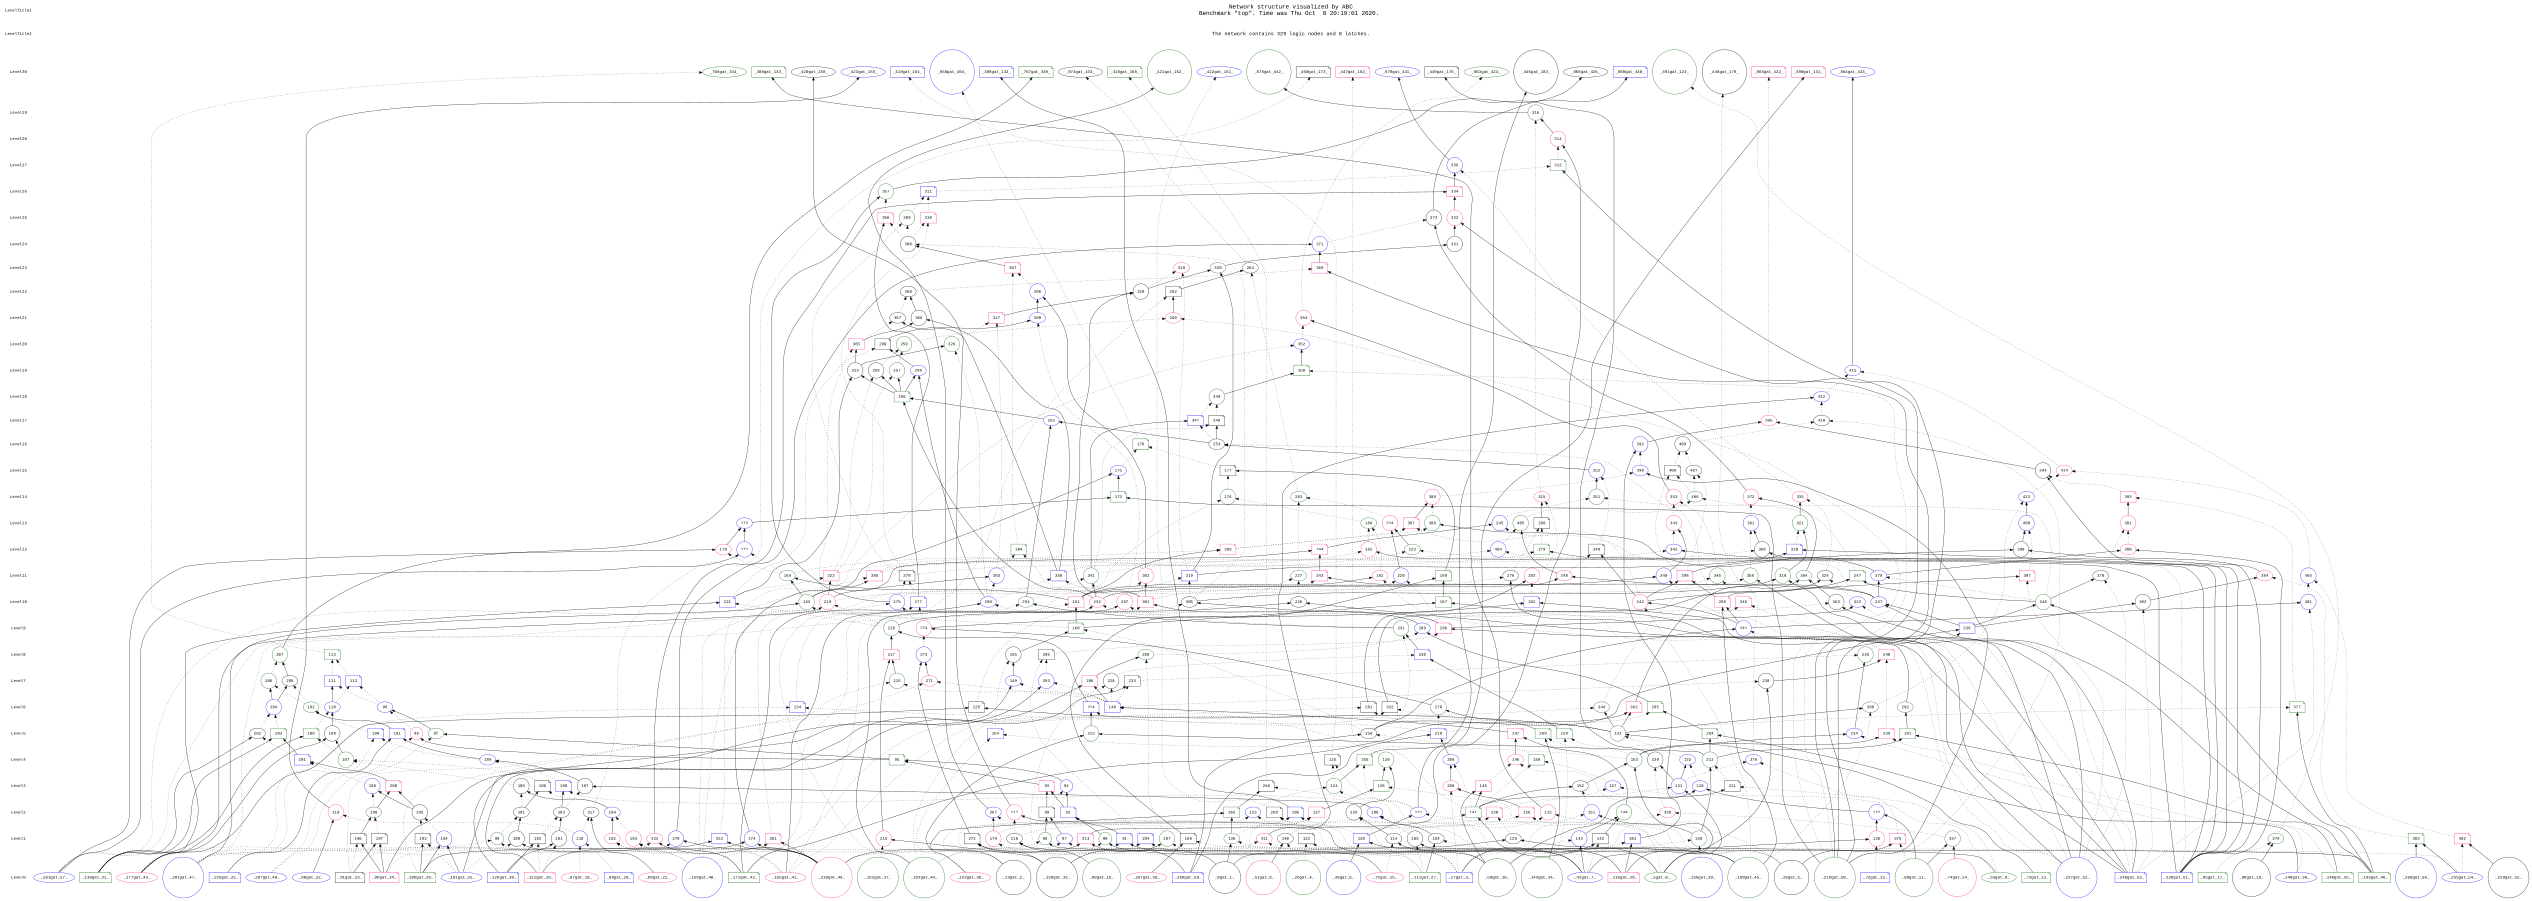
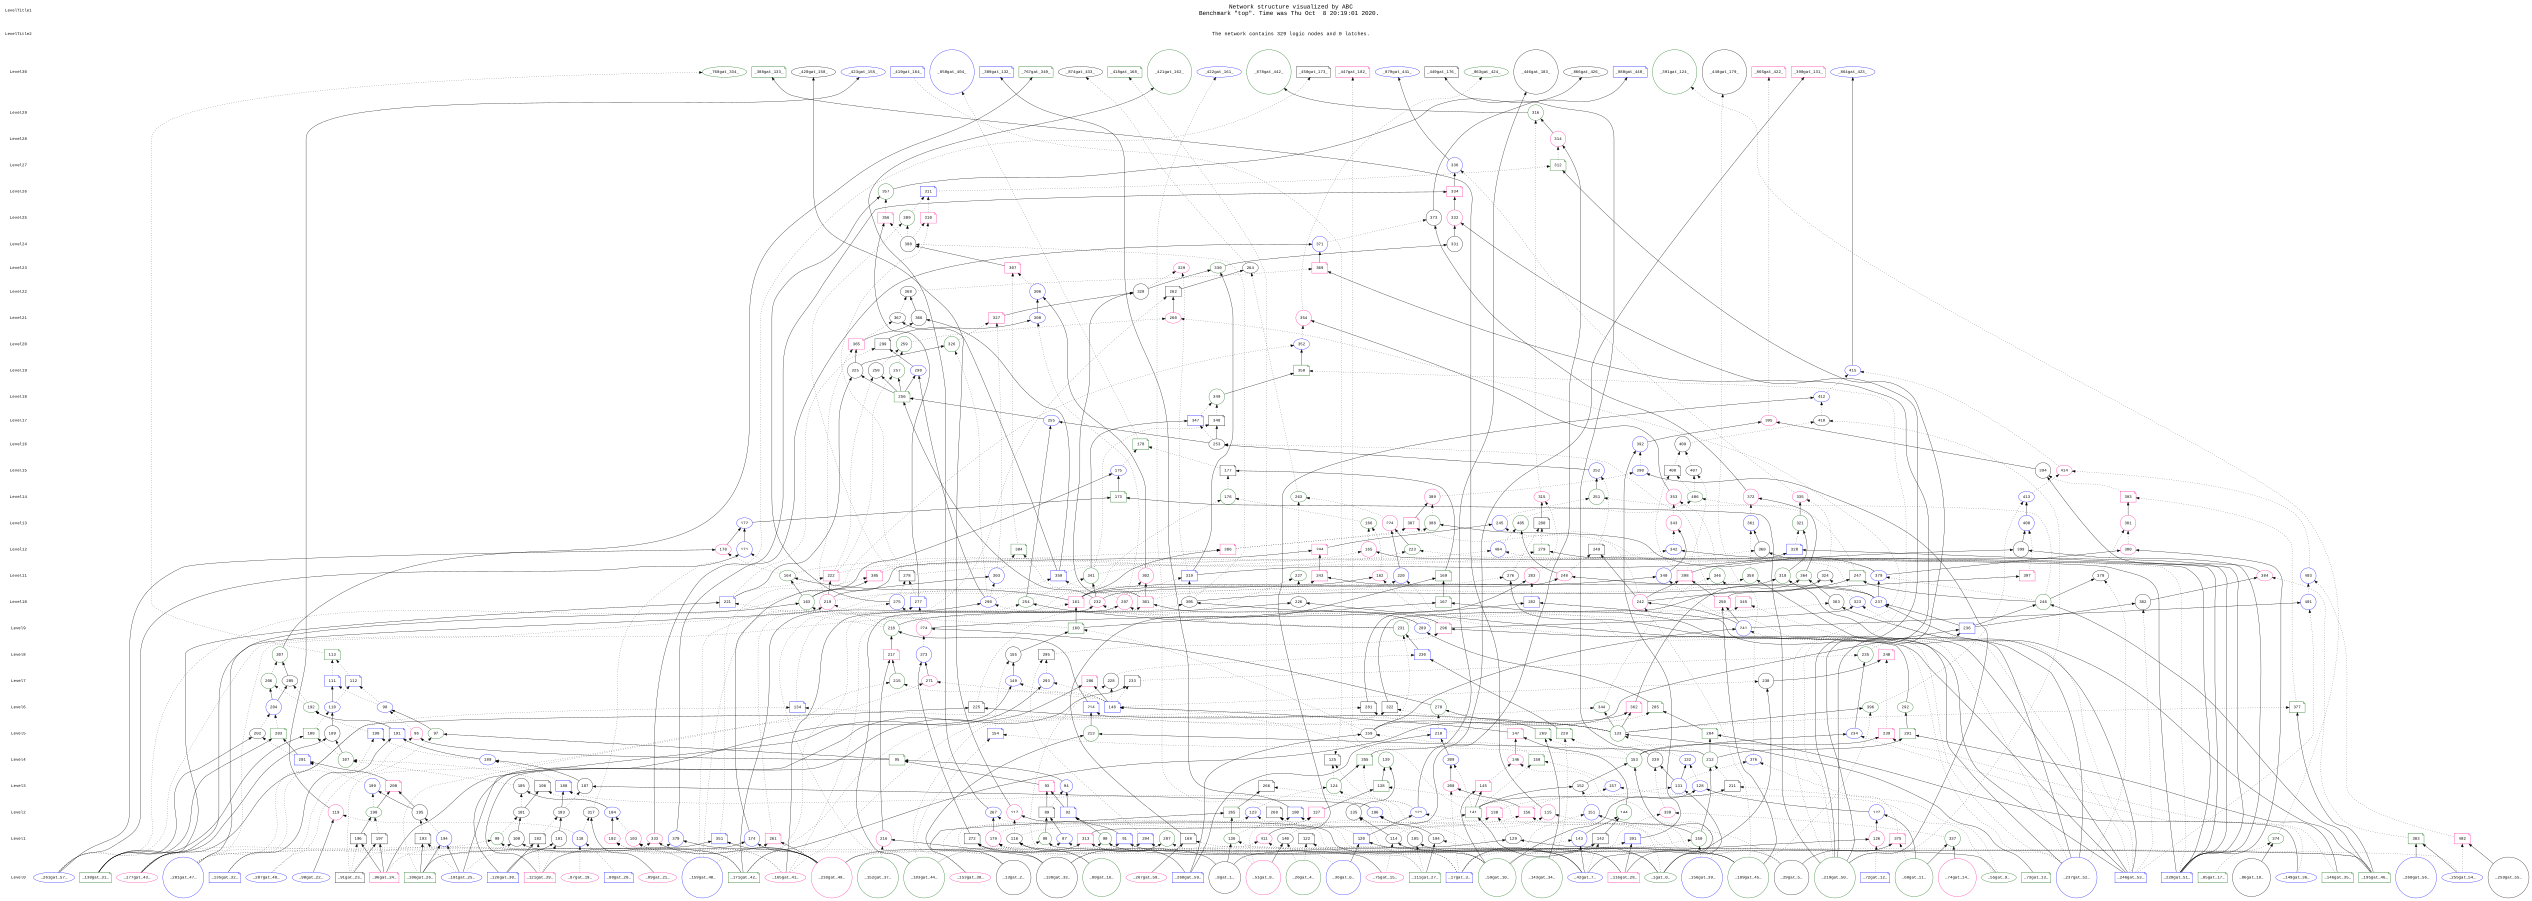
edge "125" -> "_419gat_164_": reversed
node "288": removed
edge "_237gat_52_" -> "397": removed
edge "_80gat_16_" -> "179": added
